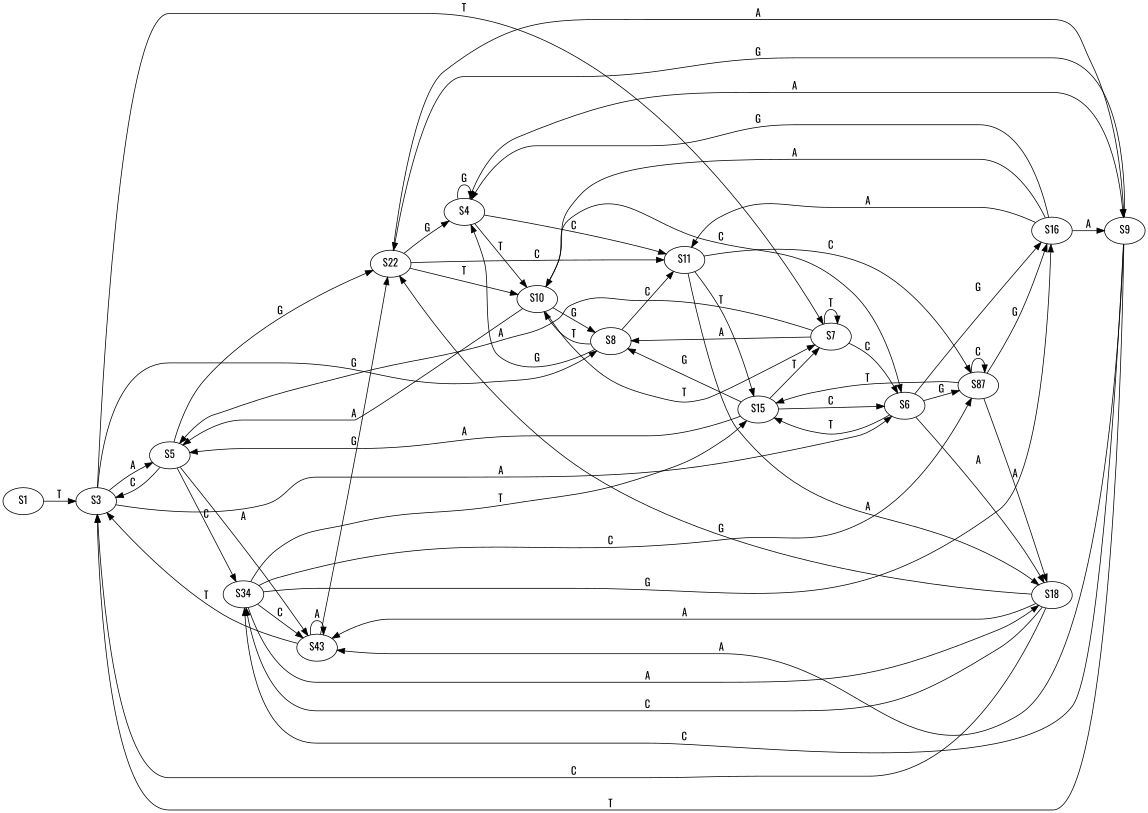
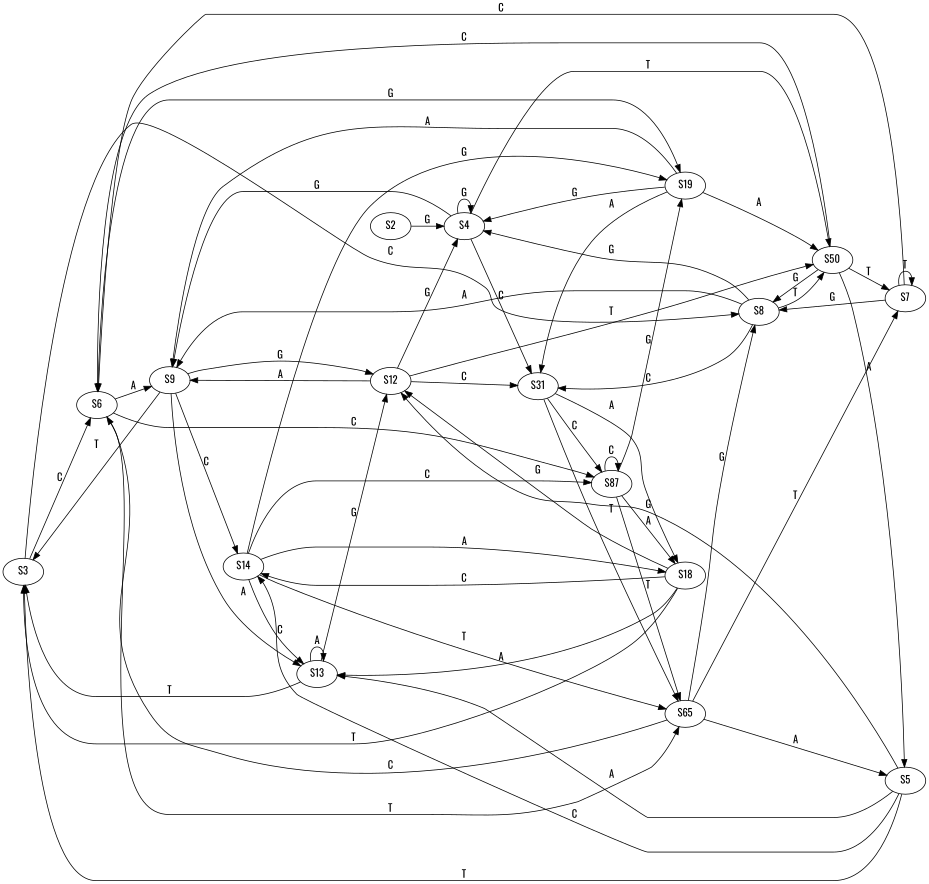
edge "S3" -> "S7": removed, label "T"
edge "S4" -> "S9": label "A" -> "G"
node "S2": added
node "S16": label "S16" -> "S19"
node "S11": label "S11" -> "S31"
node "S22": label "S22" -> "S12"
node "S10": label "S10" -> "S50"
edge "S8" -> "S9": added, label "A"
edge "S7" -> "S8": label "A" -> "G"
edge "S7" -> "S5": removed, label "A"
edge "S3" -> "S8": label "G" -> "C"
edge "S6" -> "S87": label "G" -> "C"
node "S15": label "S15" -> "S65"
edge "S3" -> "S6": label "A" -> "C"
edge "S3" -> "S5": removed, label "A"
edge "S5" -> "S3": label "C" -> "T"
edge "S6" -> "S18": now "S6" -> "S9"
node "S1": removed
node "S34": label "S34" -> "S14"
node "S43": label "S43" -> "S13"
edge "S18" -> "S3": label "C" -> "T"
